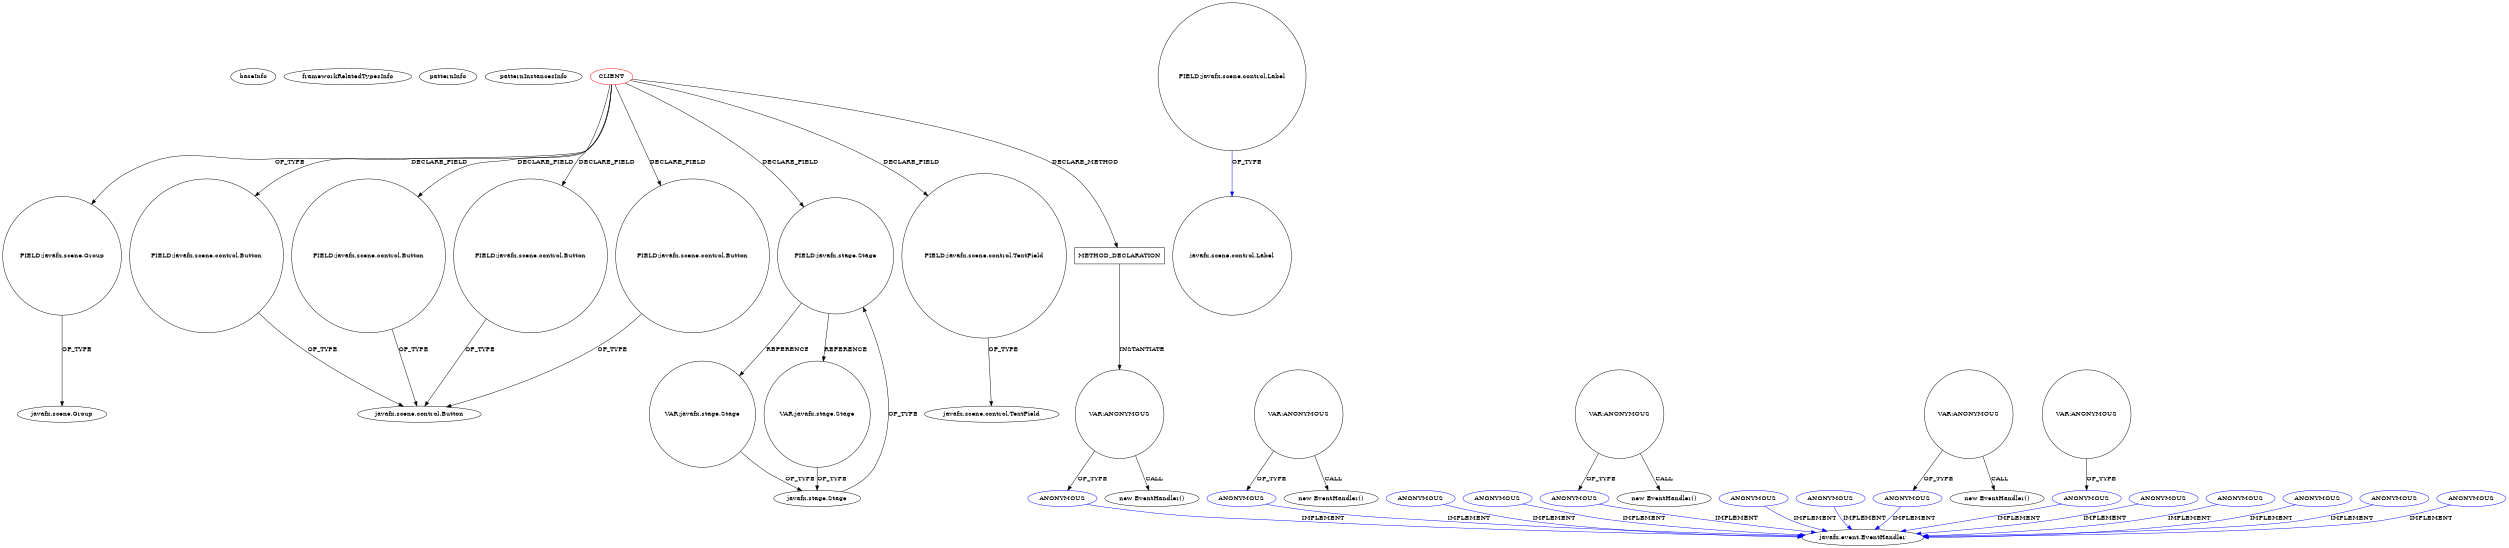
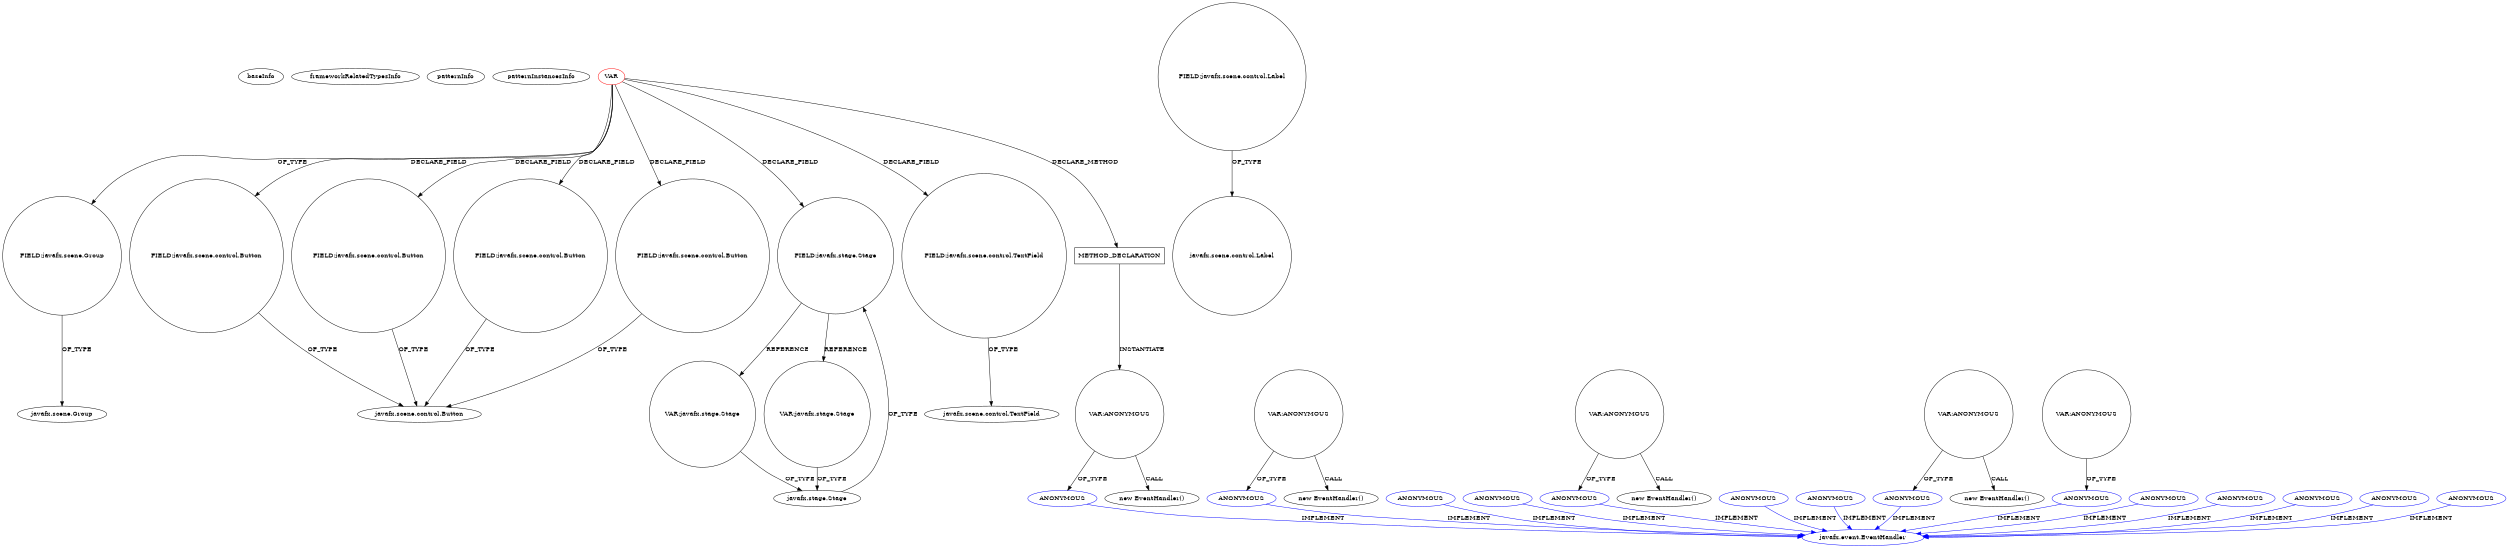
node "CLIENT": label "CLIENT" -> "VAR"
edge "FIELD:javafx.scene.control.Label" -> "javafx.scene.control.Label": color blue -> black
node "javafx.event.EventHandler": color black -> blue
